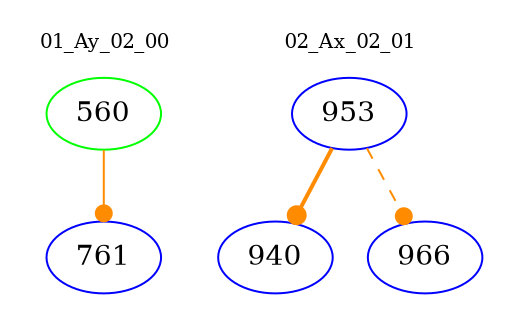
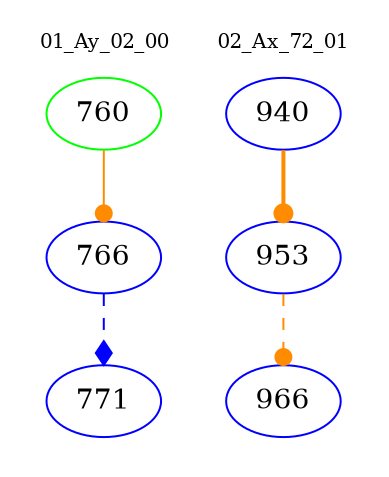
cluster "02_Ax_02_01": label "02_Ax_02_01" -> "02_Ax_72_01"
node "560": label "560" -> "760"
edge "953" -> "940": reversed
node "761": label "761" -> "766"
node "771": added
